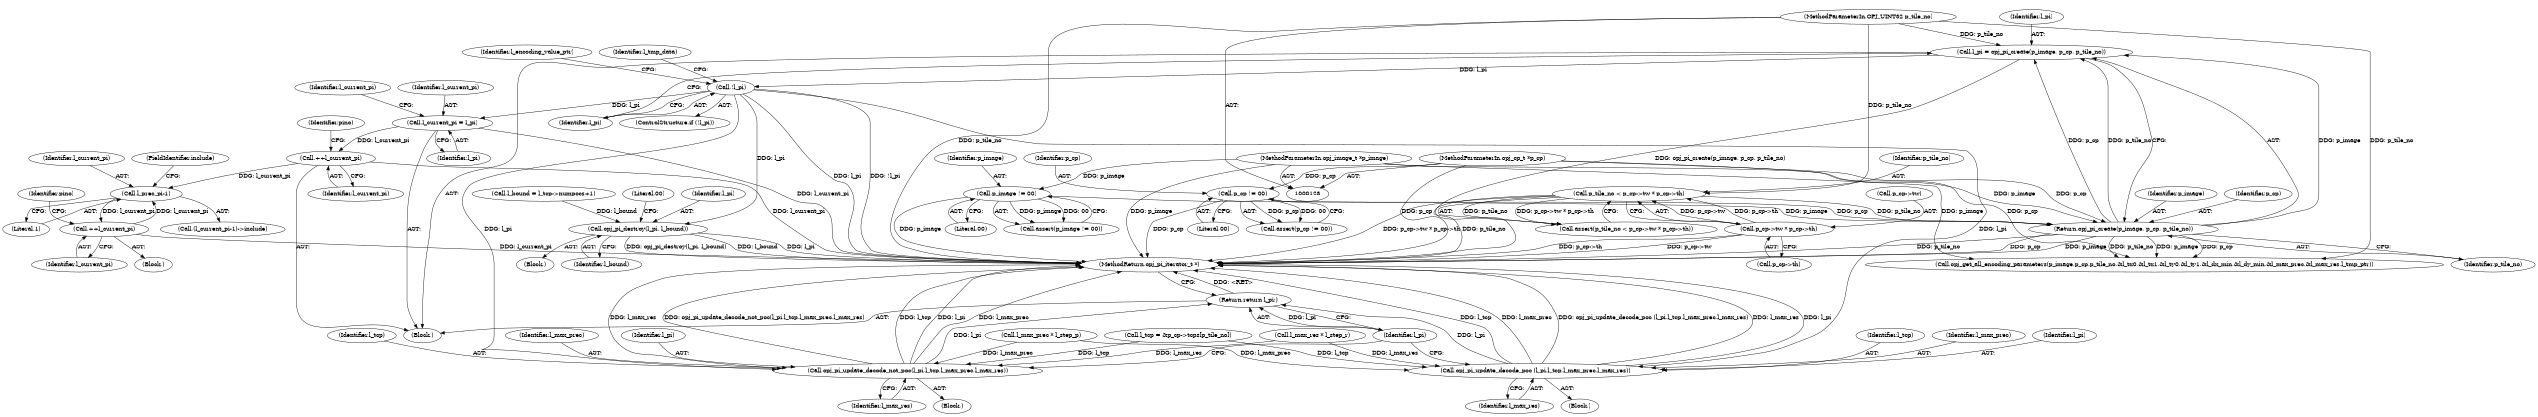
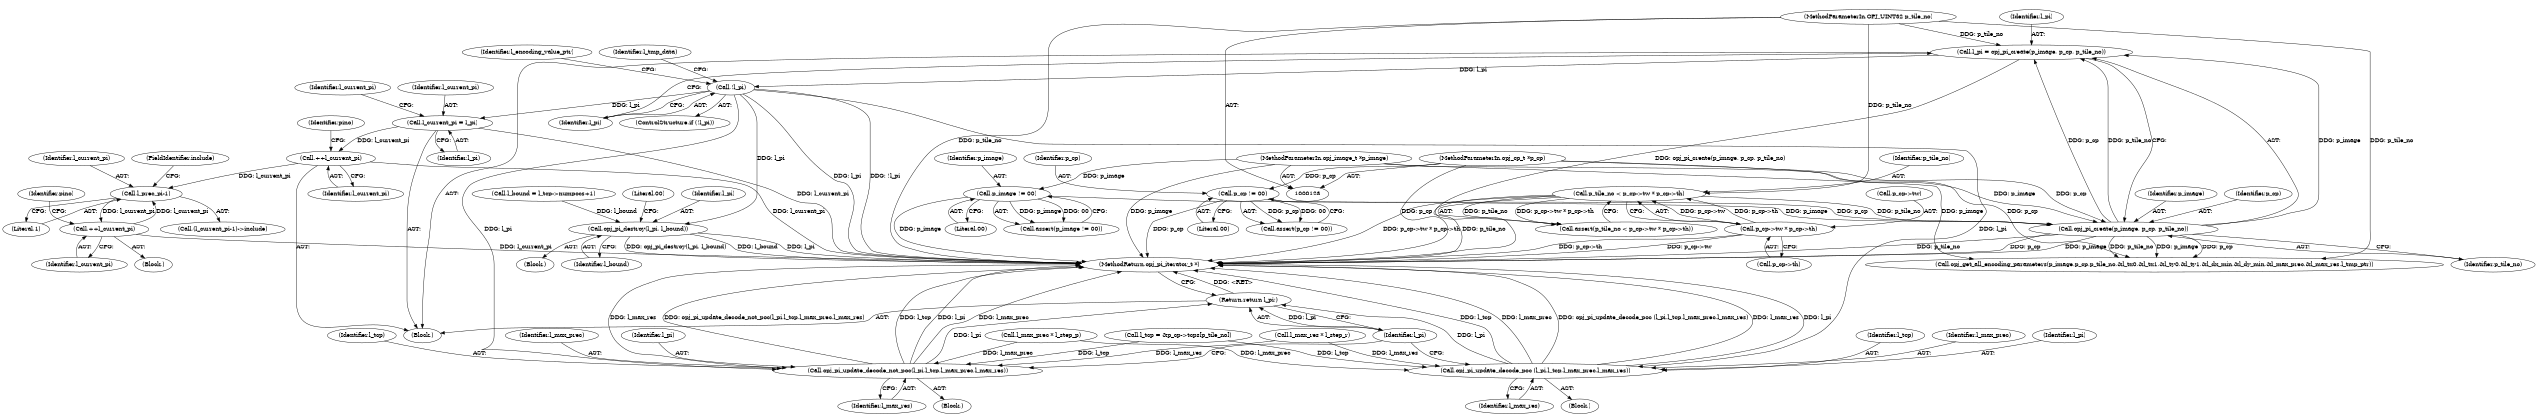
node "(Return,opj_pi_create(p_image, p_cp, p_tile_no))": label "(Return,opj_pi_create(p_image, p_cp, p_tile_no))" -> "(Call,opj_pi_create(p_image, p_cp, p_tile_no))"
